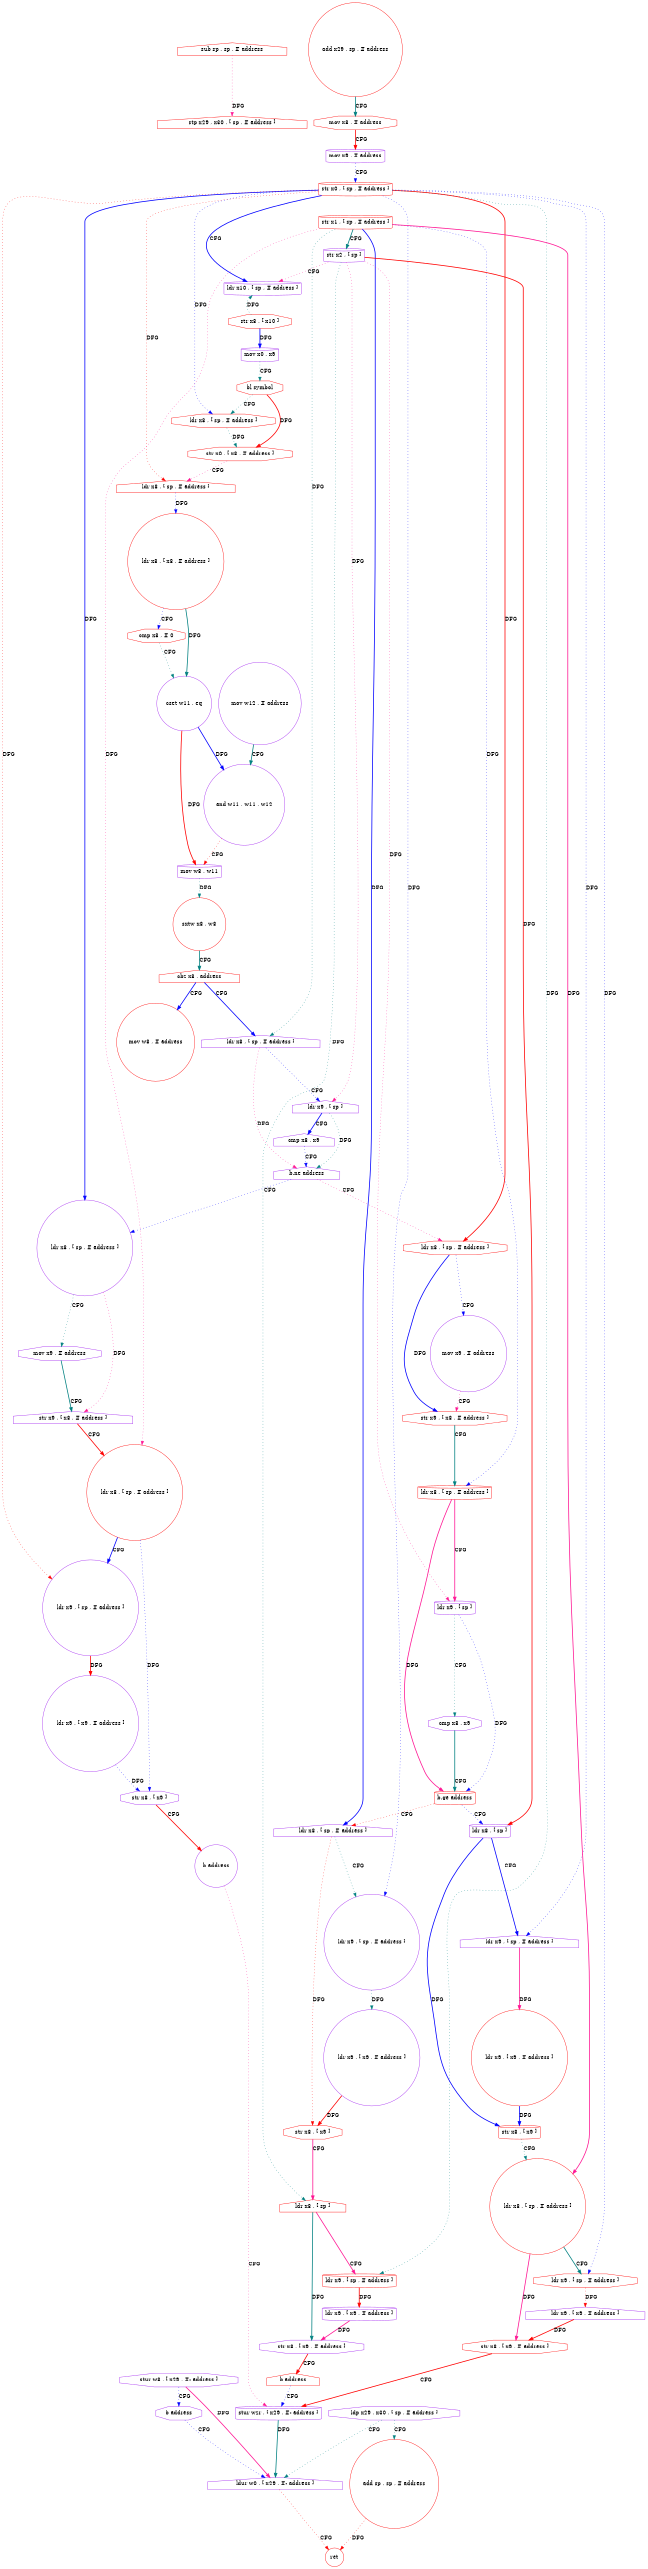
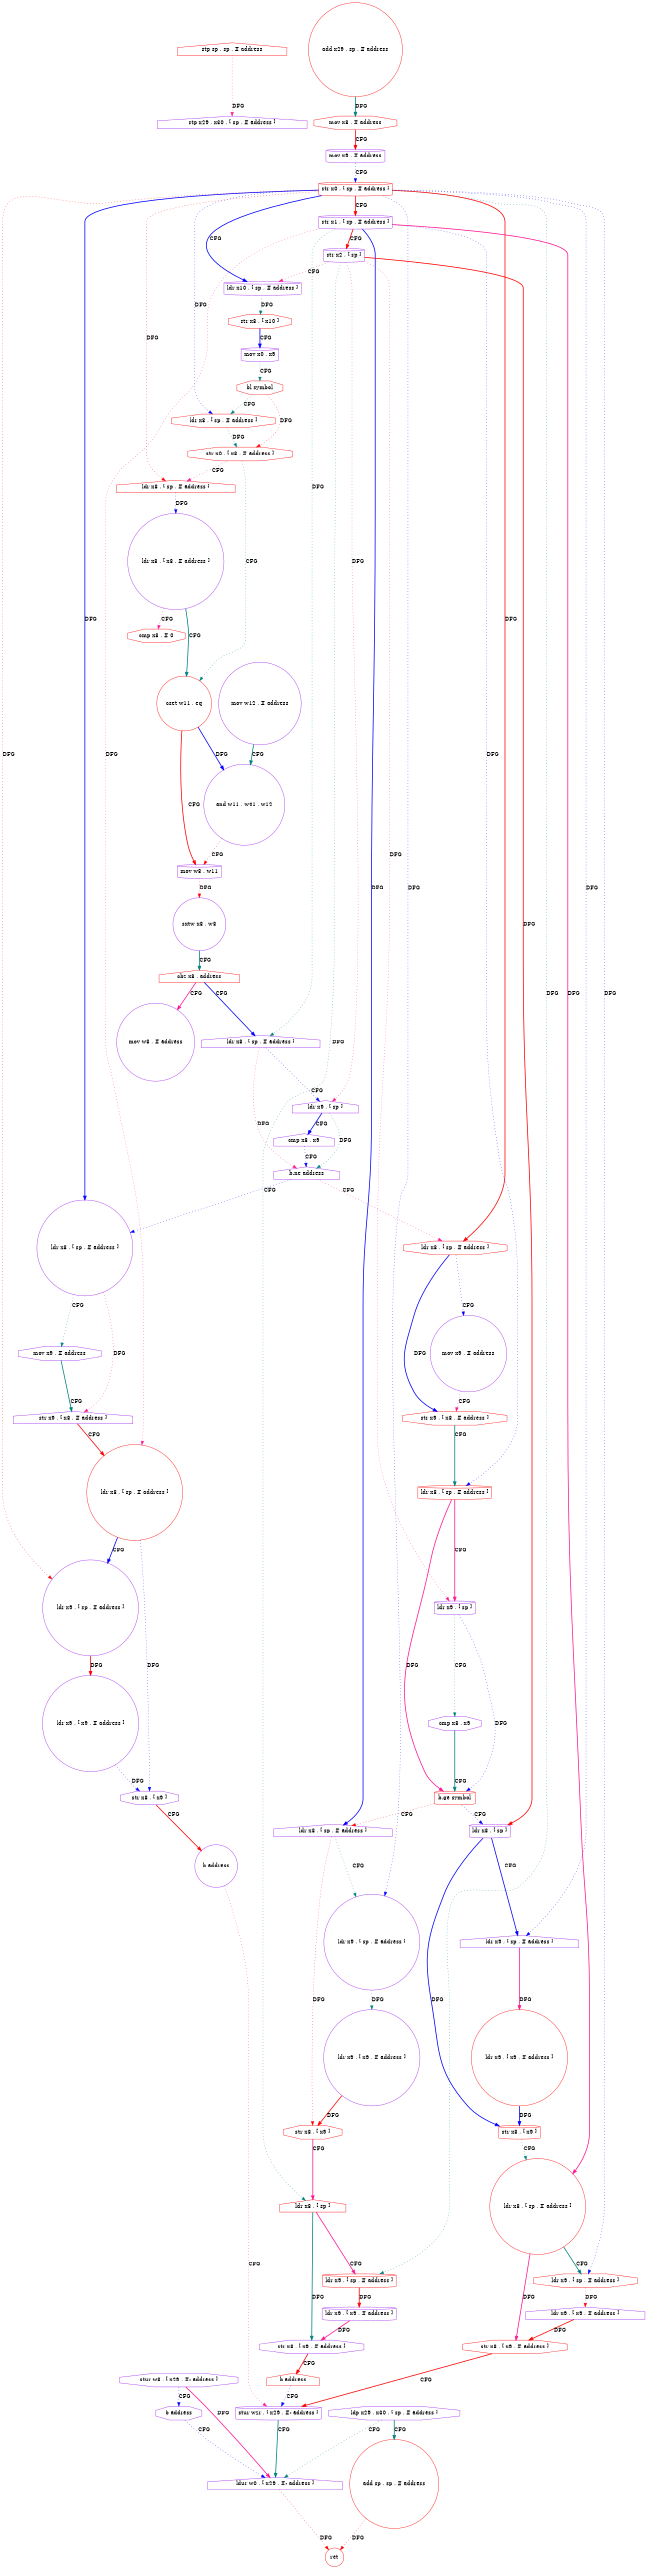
node "sub sp , sp , # address": label "sub sp , sp , # address" -> "stp sp , sp , # address"
edge "add x29 , sp , # address" -> "mov x8 , # address": label "CFG" -> "DFG"
node "stp x29 , x30 , [ sp , # address ]": color red -> purple
edge "str x0 , [ sp , # address ]" -> "str x1 , [ sp , # address ]": added, label "CFG"
node "str x1 , [ sp , # address ]": color red -> purple
edge "str x1 , [ sp , # address ]" -> "str x2 , [ sp ]": color teal -> red
edge "str x8 , [ x10 ]" -> "ldr x10 , [ sp , # address ]": reversed
edge "str x8 , [ x10 ]" -> "mov x0 , x9": label "DFG" -> "CFG"
edge "bl symbol" -> "str x0 , [ x8 , # address ]": style bold -> dotted
node "ldr x8 , [ x8 , # address ]": color red -> purple
edge "ldr x8 , [ x8 , # address ]" -> "cmp x8 , # 0": color blue -> deeppink
edge "ldr x8 , [ x8 , # address ]" -> "cset w11 , eq": label "DFG" -> "CFG"
edge "cmp x8 , # 0" -> "cset w11 , eq": now "str x0 , [ x8 , # address ]" -> "cset w11 , eq"
node "cset w11 , eq": color purple -> red
edge "cset w11 , eq" -> "mov w8 , w11": label "DFG" -> "CFG"
node "and w11 , w11 , w12": label "and w11 , w11 , w12" -> "and w11 , w41 , w12"
edge "mov w8 , w11" -> "sxtw x8 , w8": color teal -> red
node "sxtw x8 , w8": color red -> purple
edge "cbz x8 , address" -> "mov w8 , # address": color blue -> deeppink
node "mov w8 , # address": color red -> purple
node "b.ge address": label "b.ge address" -> "b.ge symbol"
edge "ldp x29 , x30 , [ sp , # address ]" -> "add sp , sp , # address": style dotted -> bold
edge "stur wzr , [ x29 , #- address ]" -> "ldur w0 , [ x29 , #- address ]": label "DFG" -> "CFG"
edge "ldur w0 , [ x29 , #- address ]" -> "ret": label "CFG" -> "DFG"
